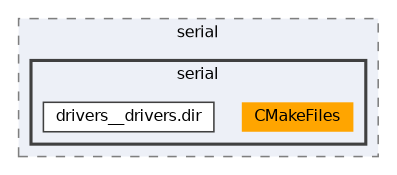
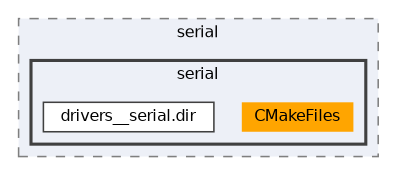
node "drivers__drivers.dir": label "drivers__drivers.dir" -> "drivers__serial.dir"
